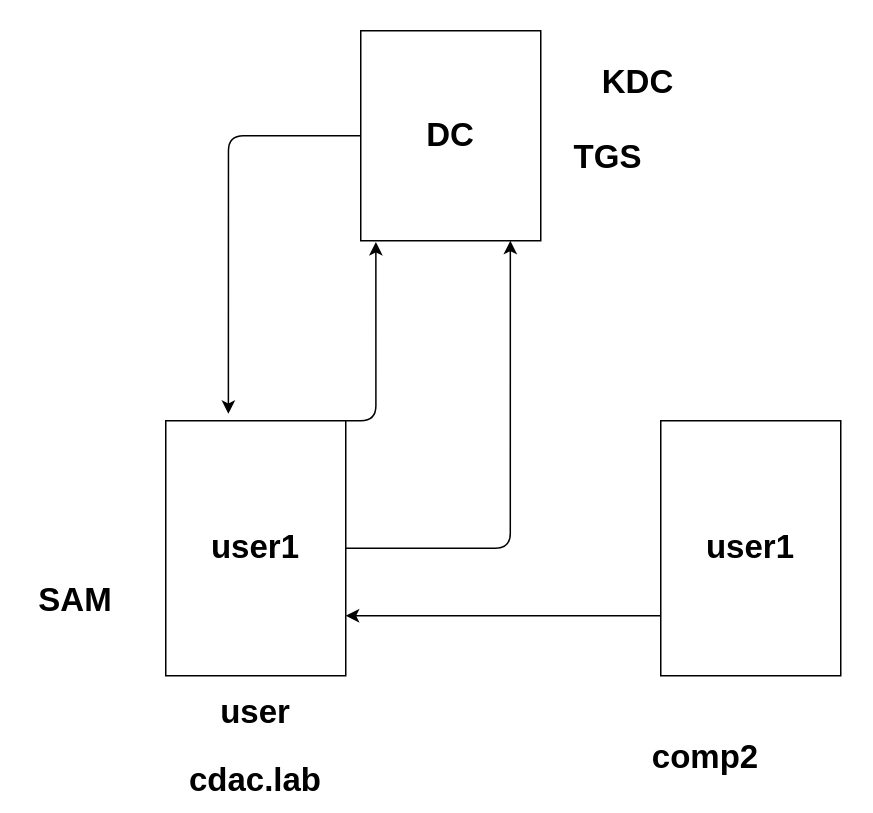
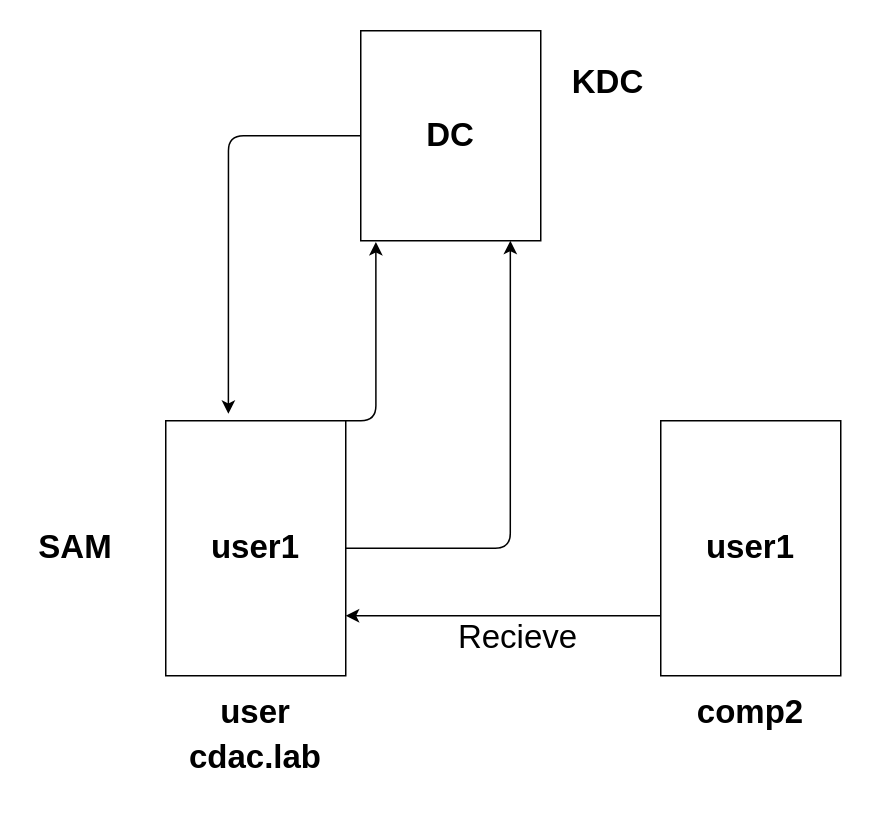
node "KDC": moved (638, 83) -> (608, 83)
node "TGS": removed
node "SAM": moved (76, 601) -> (76, 548)
node "Recieve": added
node "comp2": moved (706, 758) -> (751, 713)
node "cdac.lab": moved (256, 781) -> (256, 758)
